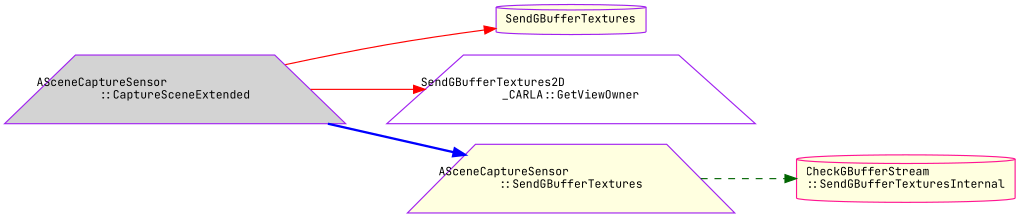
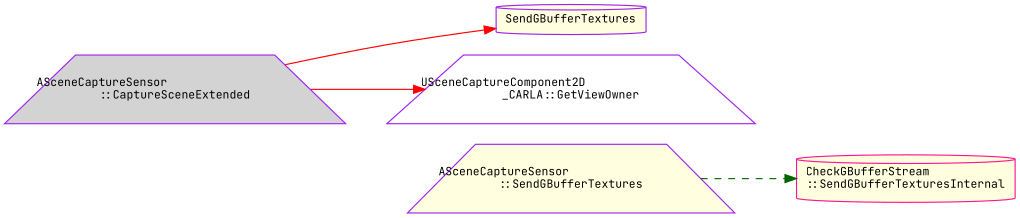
node "SendGBufferTextures2D _CARLA::GetViewOwner": label "SendGBufferTextures2D _CARLA::GetViewOwner" -> "USceneCaptureComponent2D _CARLA::GetViewOwner"
edge "ASceneCaptureSensor ::CaptureSceneExtended" -> "ASceneCaptureSensor ::SendGBufferTextures": removed
